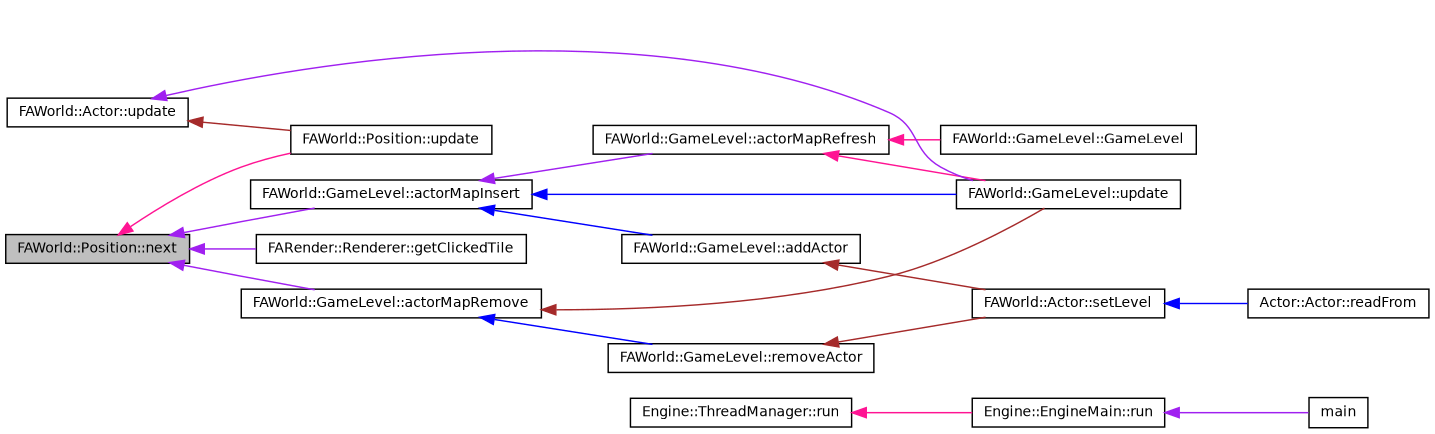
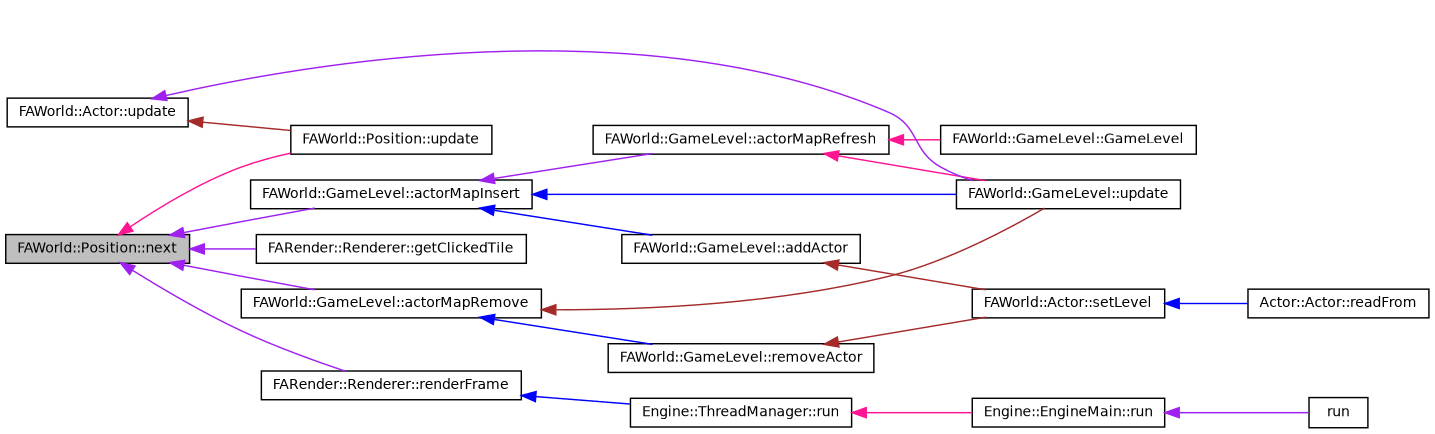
node "FARender::Renderer::renderFrame": added
node "main": label "main" -> "run"
